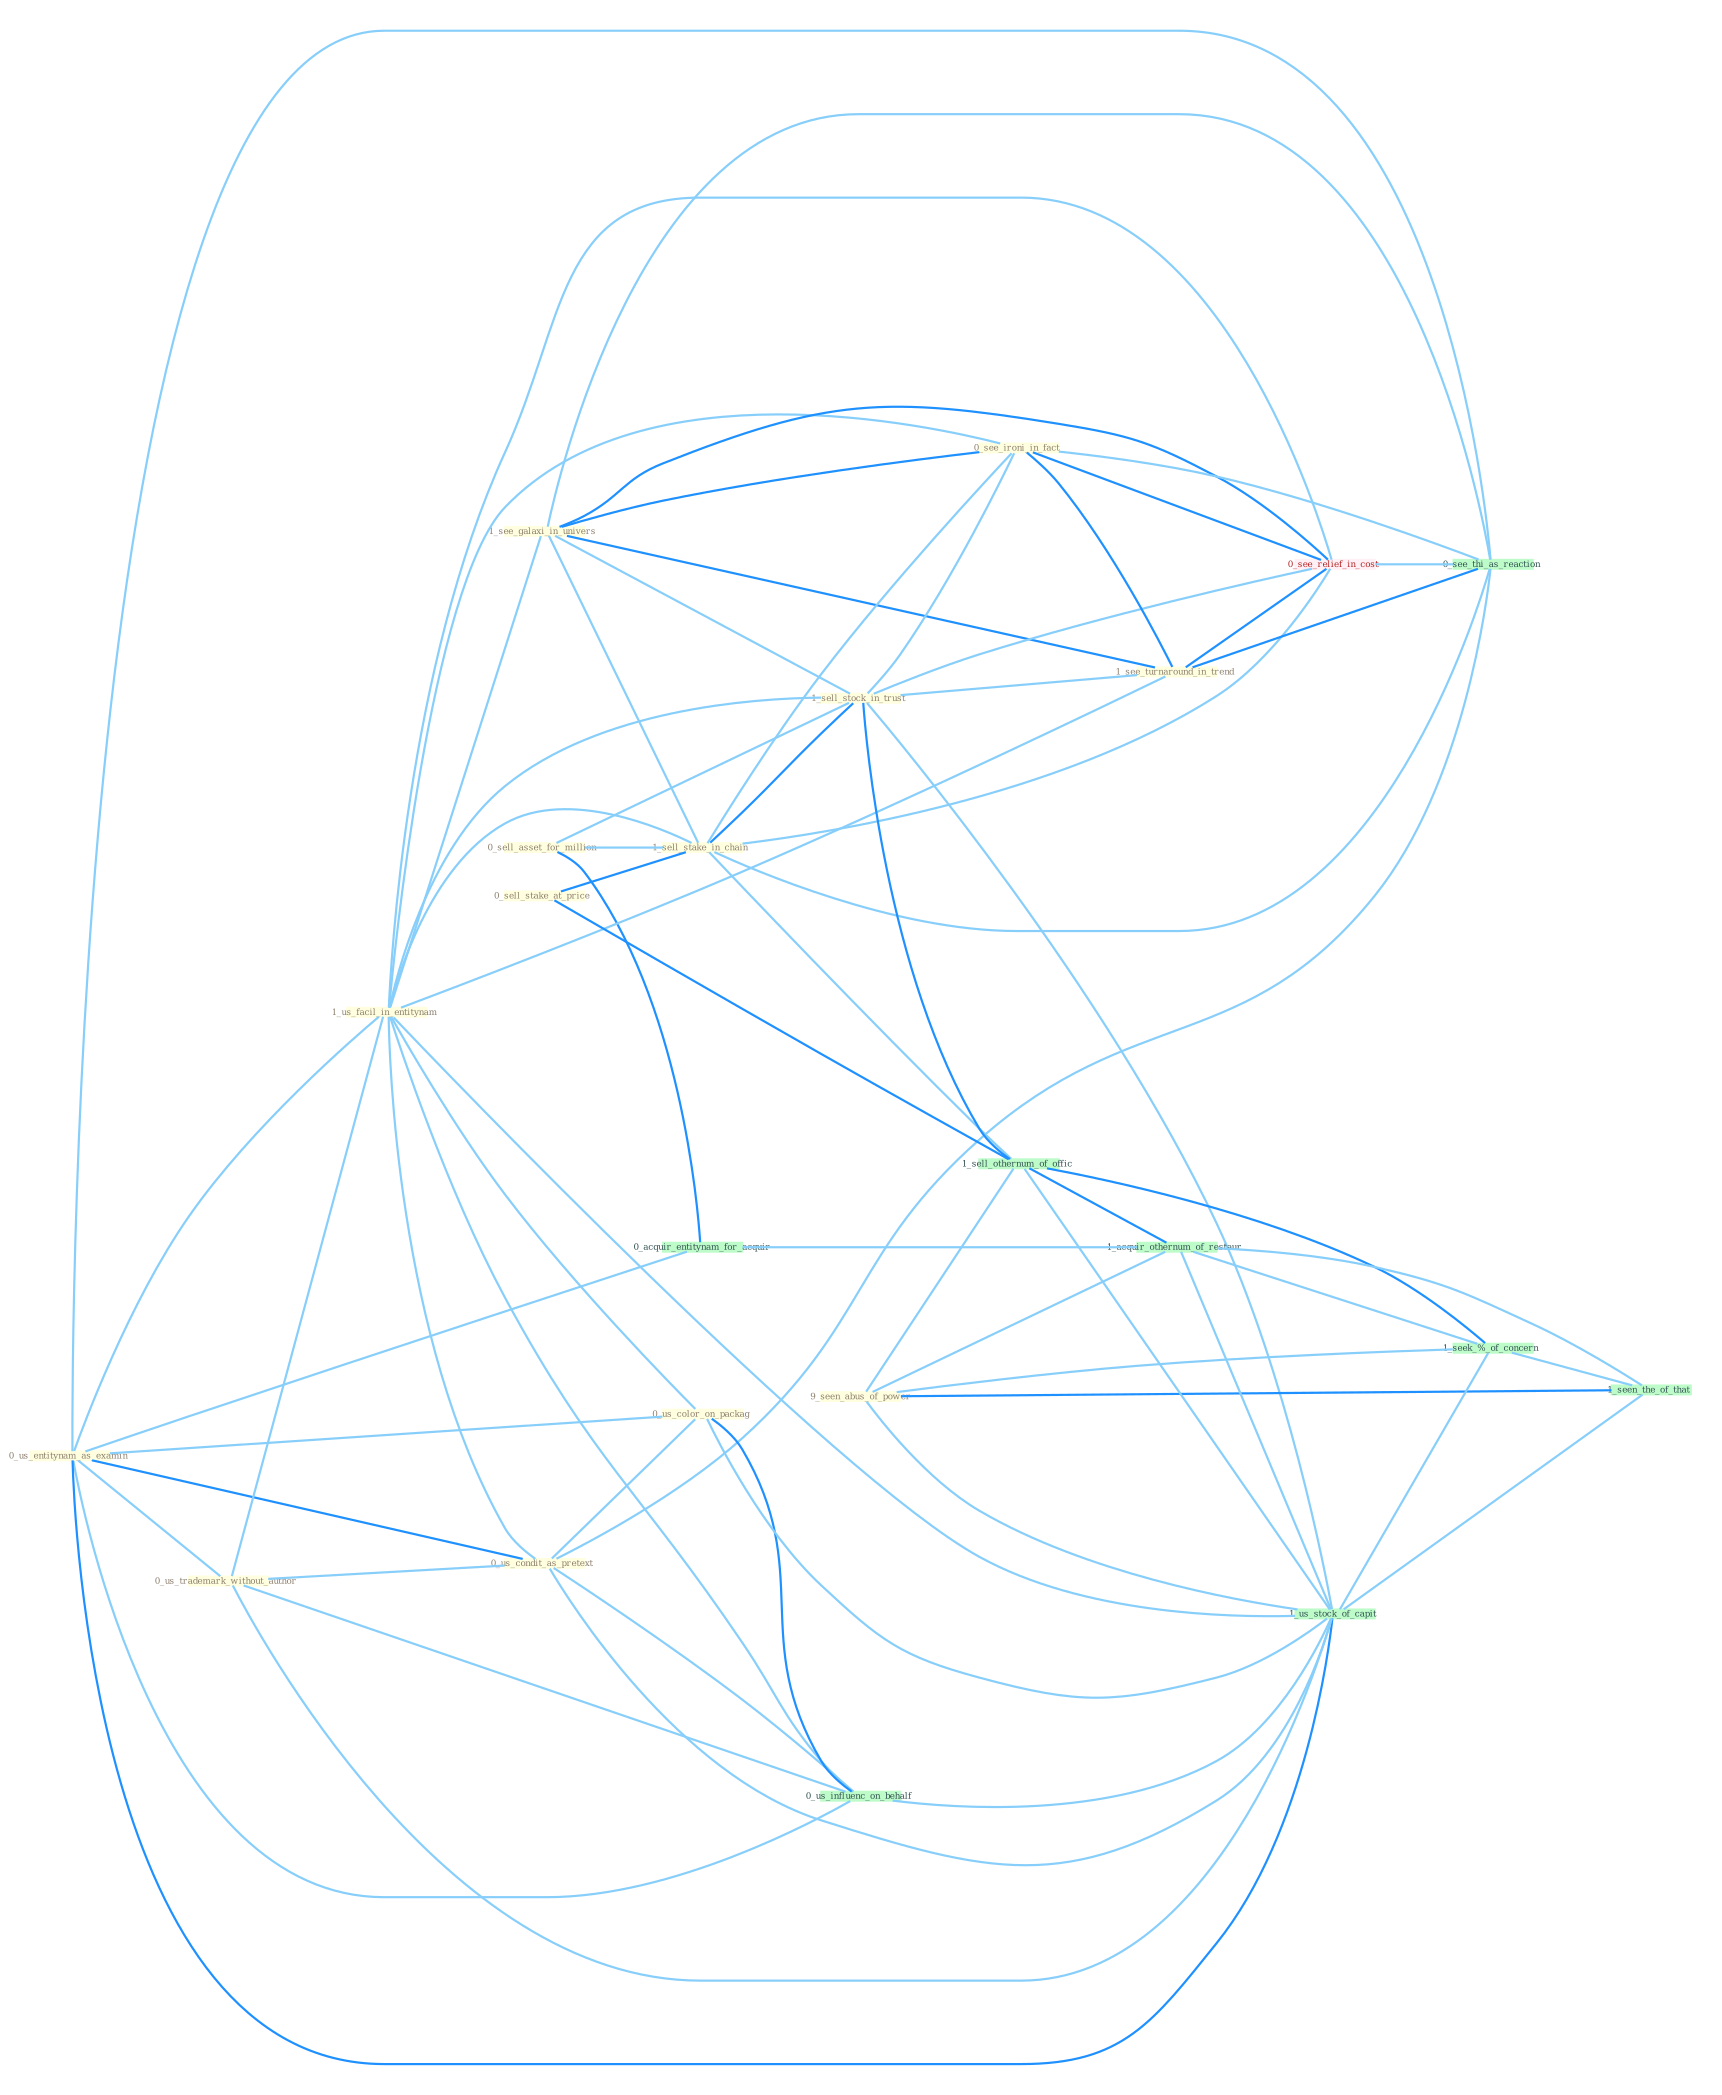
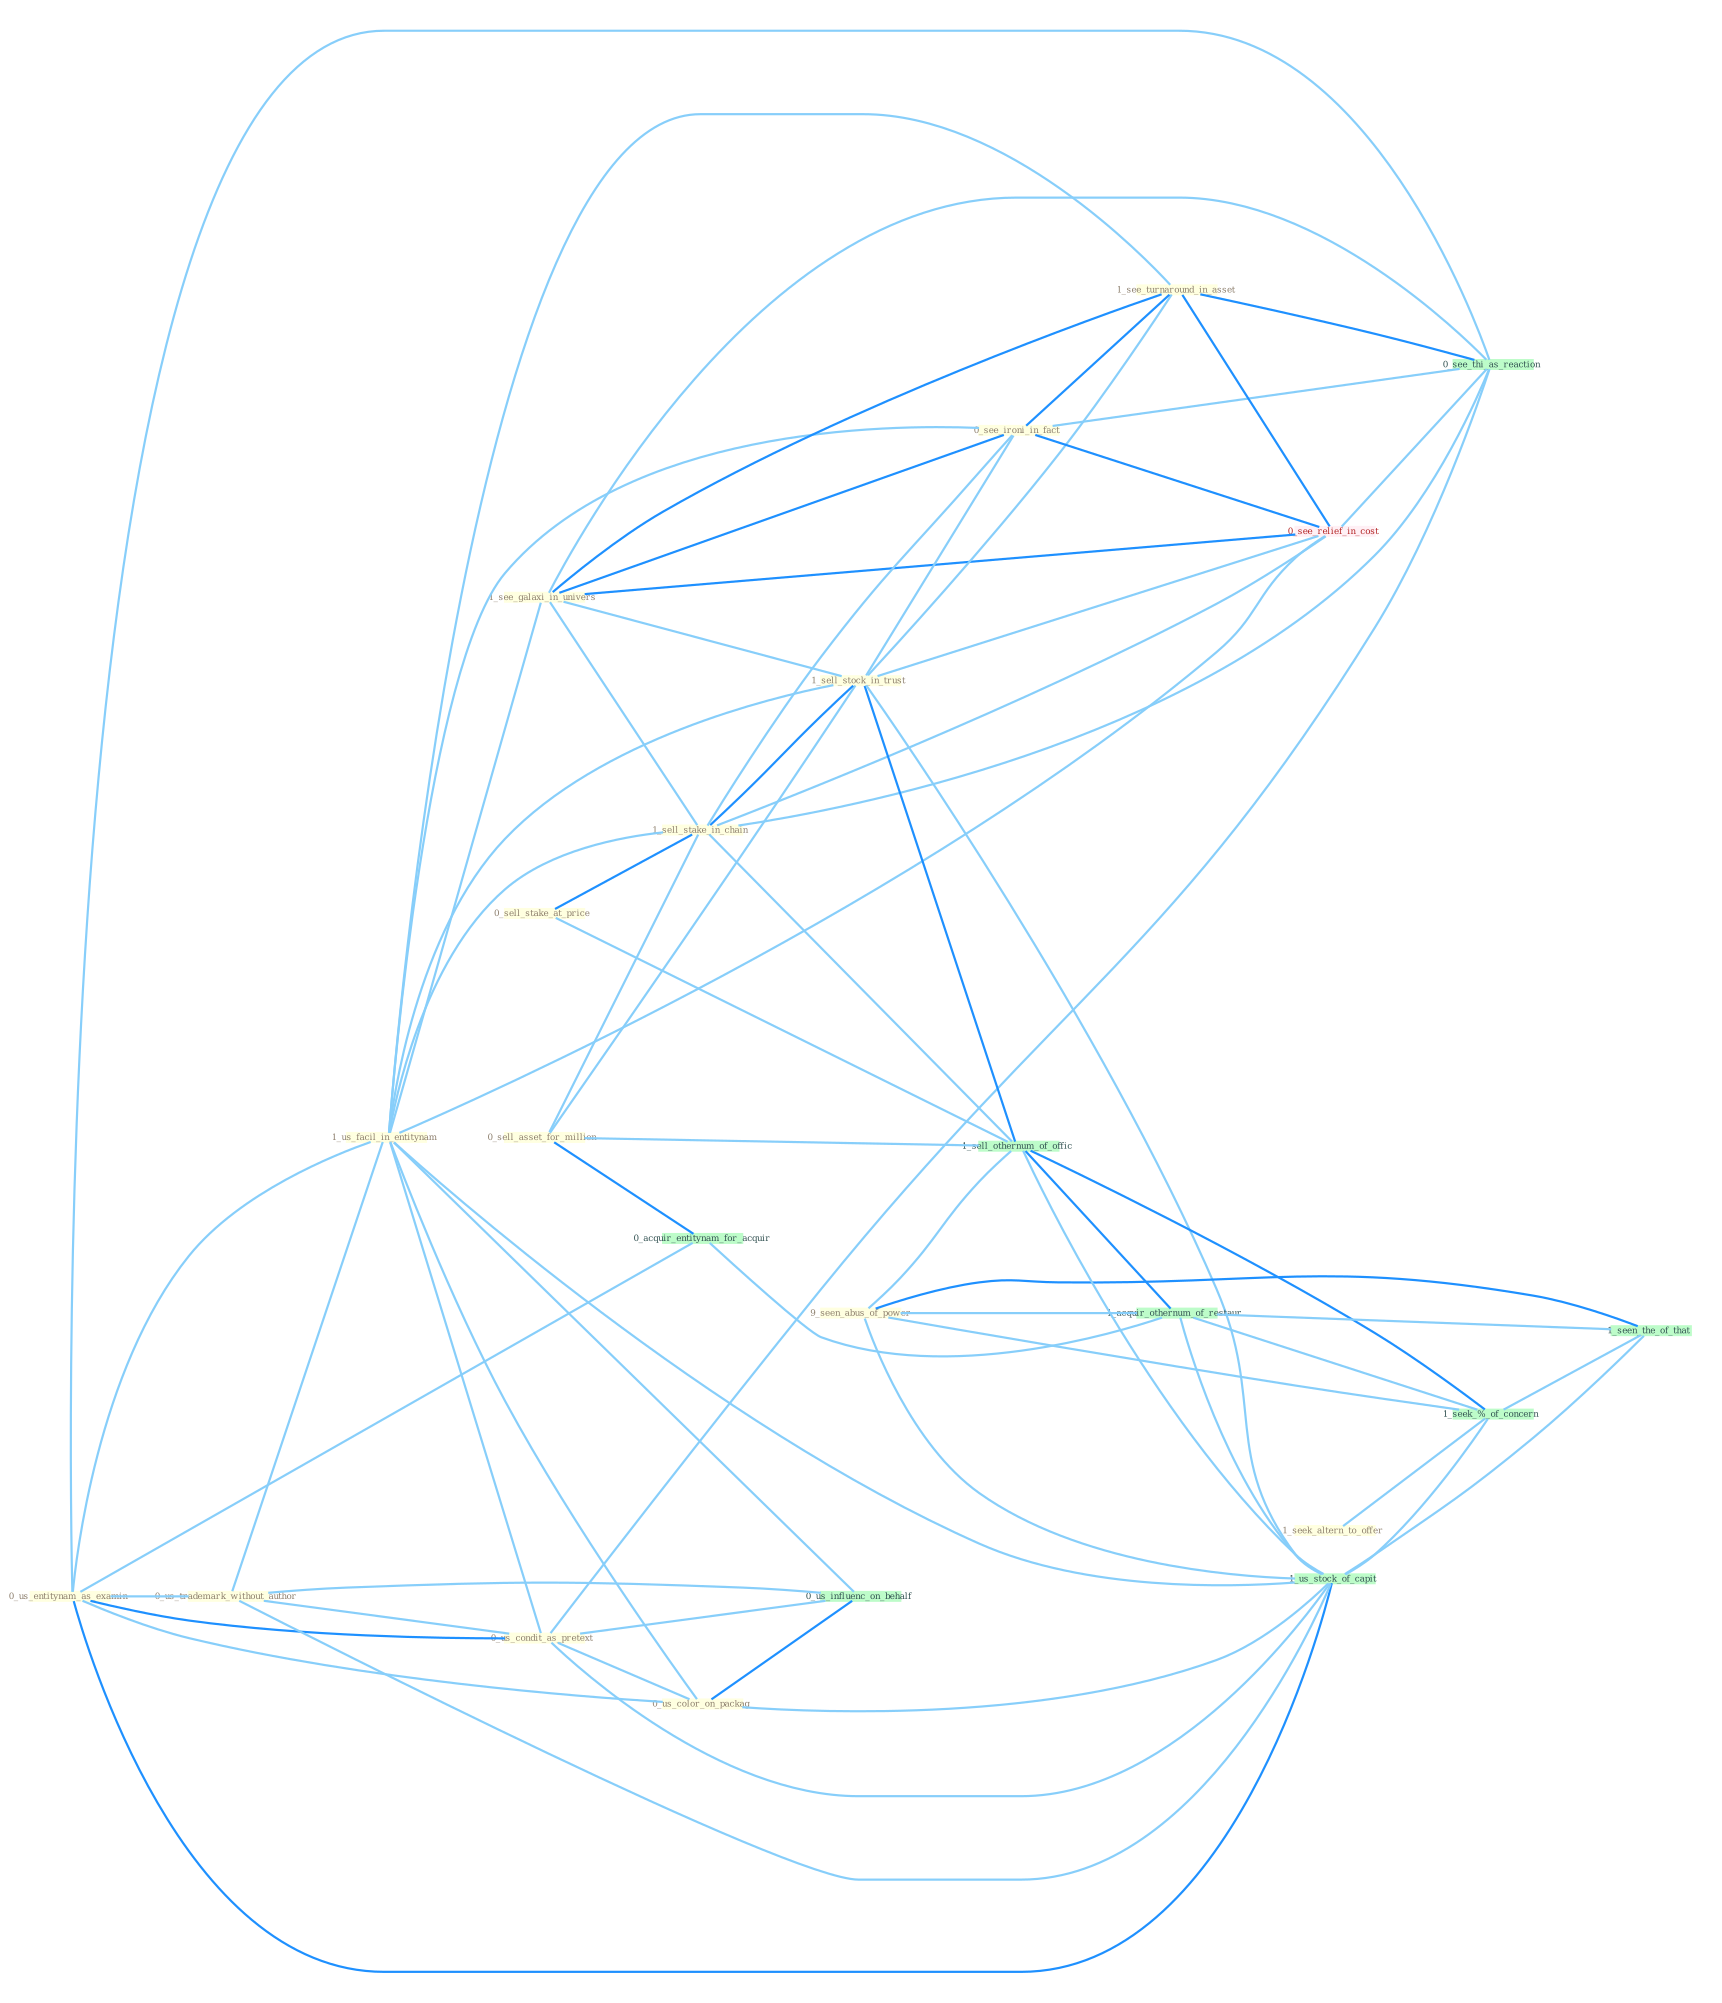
node "1_see_turnaround_in_trend": label "1_see_turnaround_in_trend" -> "1_see_turnaround_in_asset"
edge "0_sell_stake_at_price" -- "1_sell_othernum_of_offic": color #1e90ff -> #87cefa
edge "0_sell_asset_for_million" -- "1_sell_othernum_of_offic": added
node "1_seek_altern_to_offer": added
edge "1_us_stock_of_capit" -- "0_us_influenc_on_behalf": removed
edge "0_us_entitynam_as_examin" -- "0_us_influenc_on_behalf": removed
